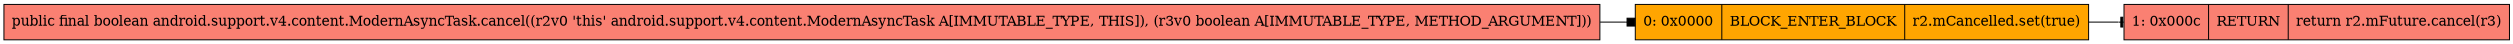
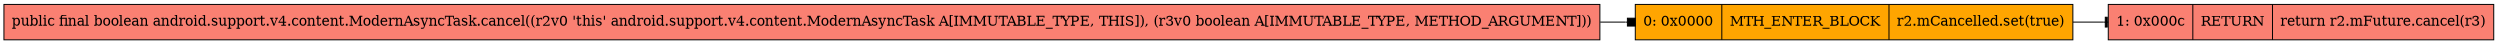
node "0: 0x0000": text "BLOCK_ENTER_BLOCK" -> "MTH_ENTER_BLOCK"
